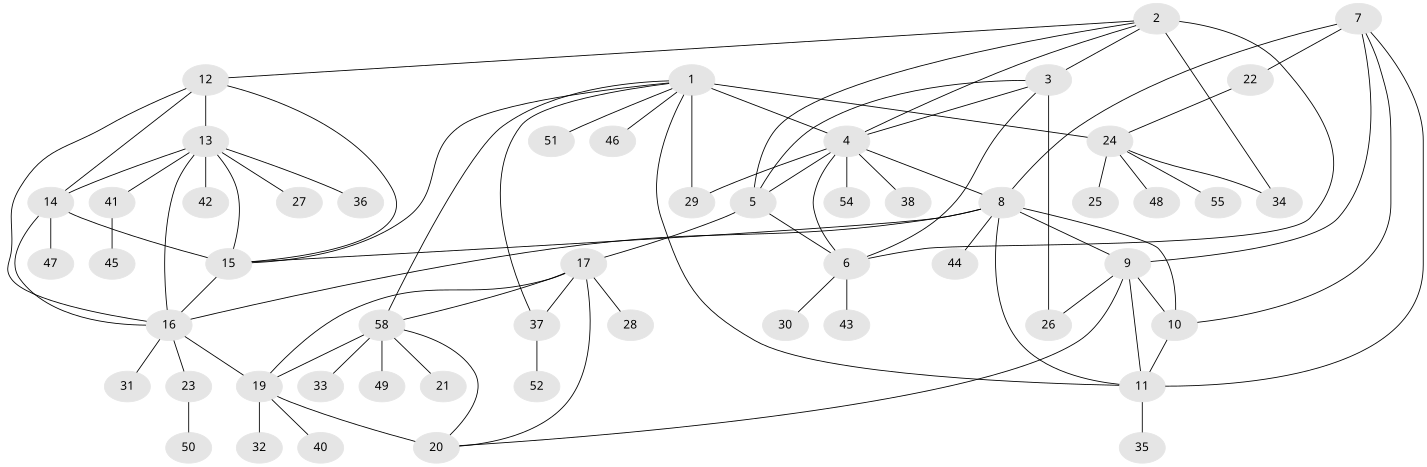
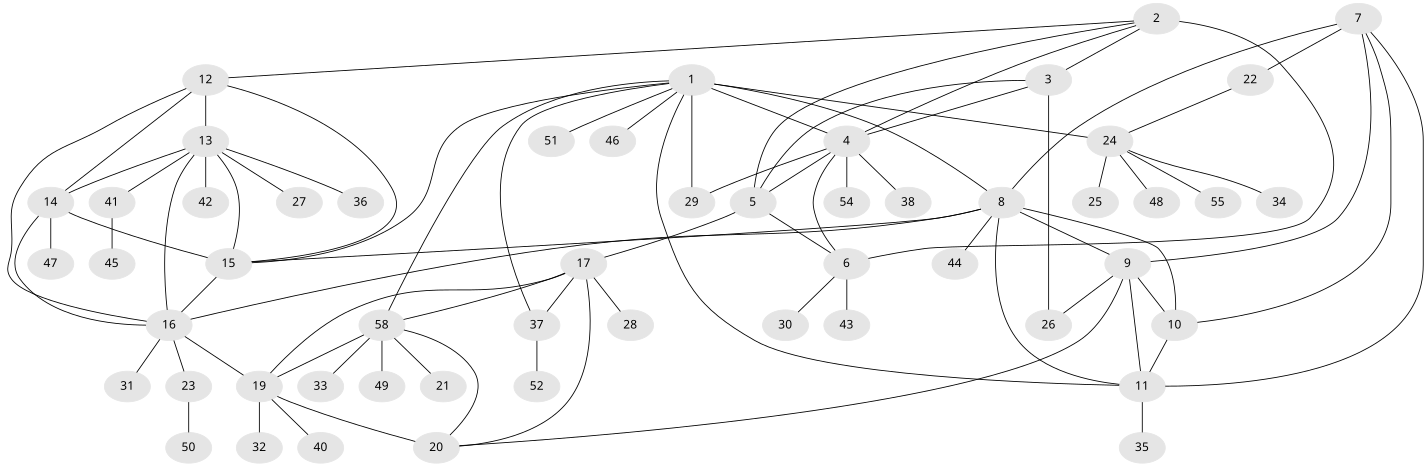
edge "2" -- "34": removed
edge "4" -- "8": now "1" -- "8"
edge "3" -- "6": removed
